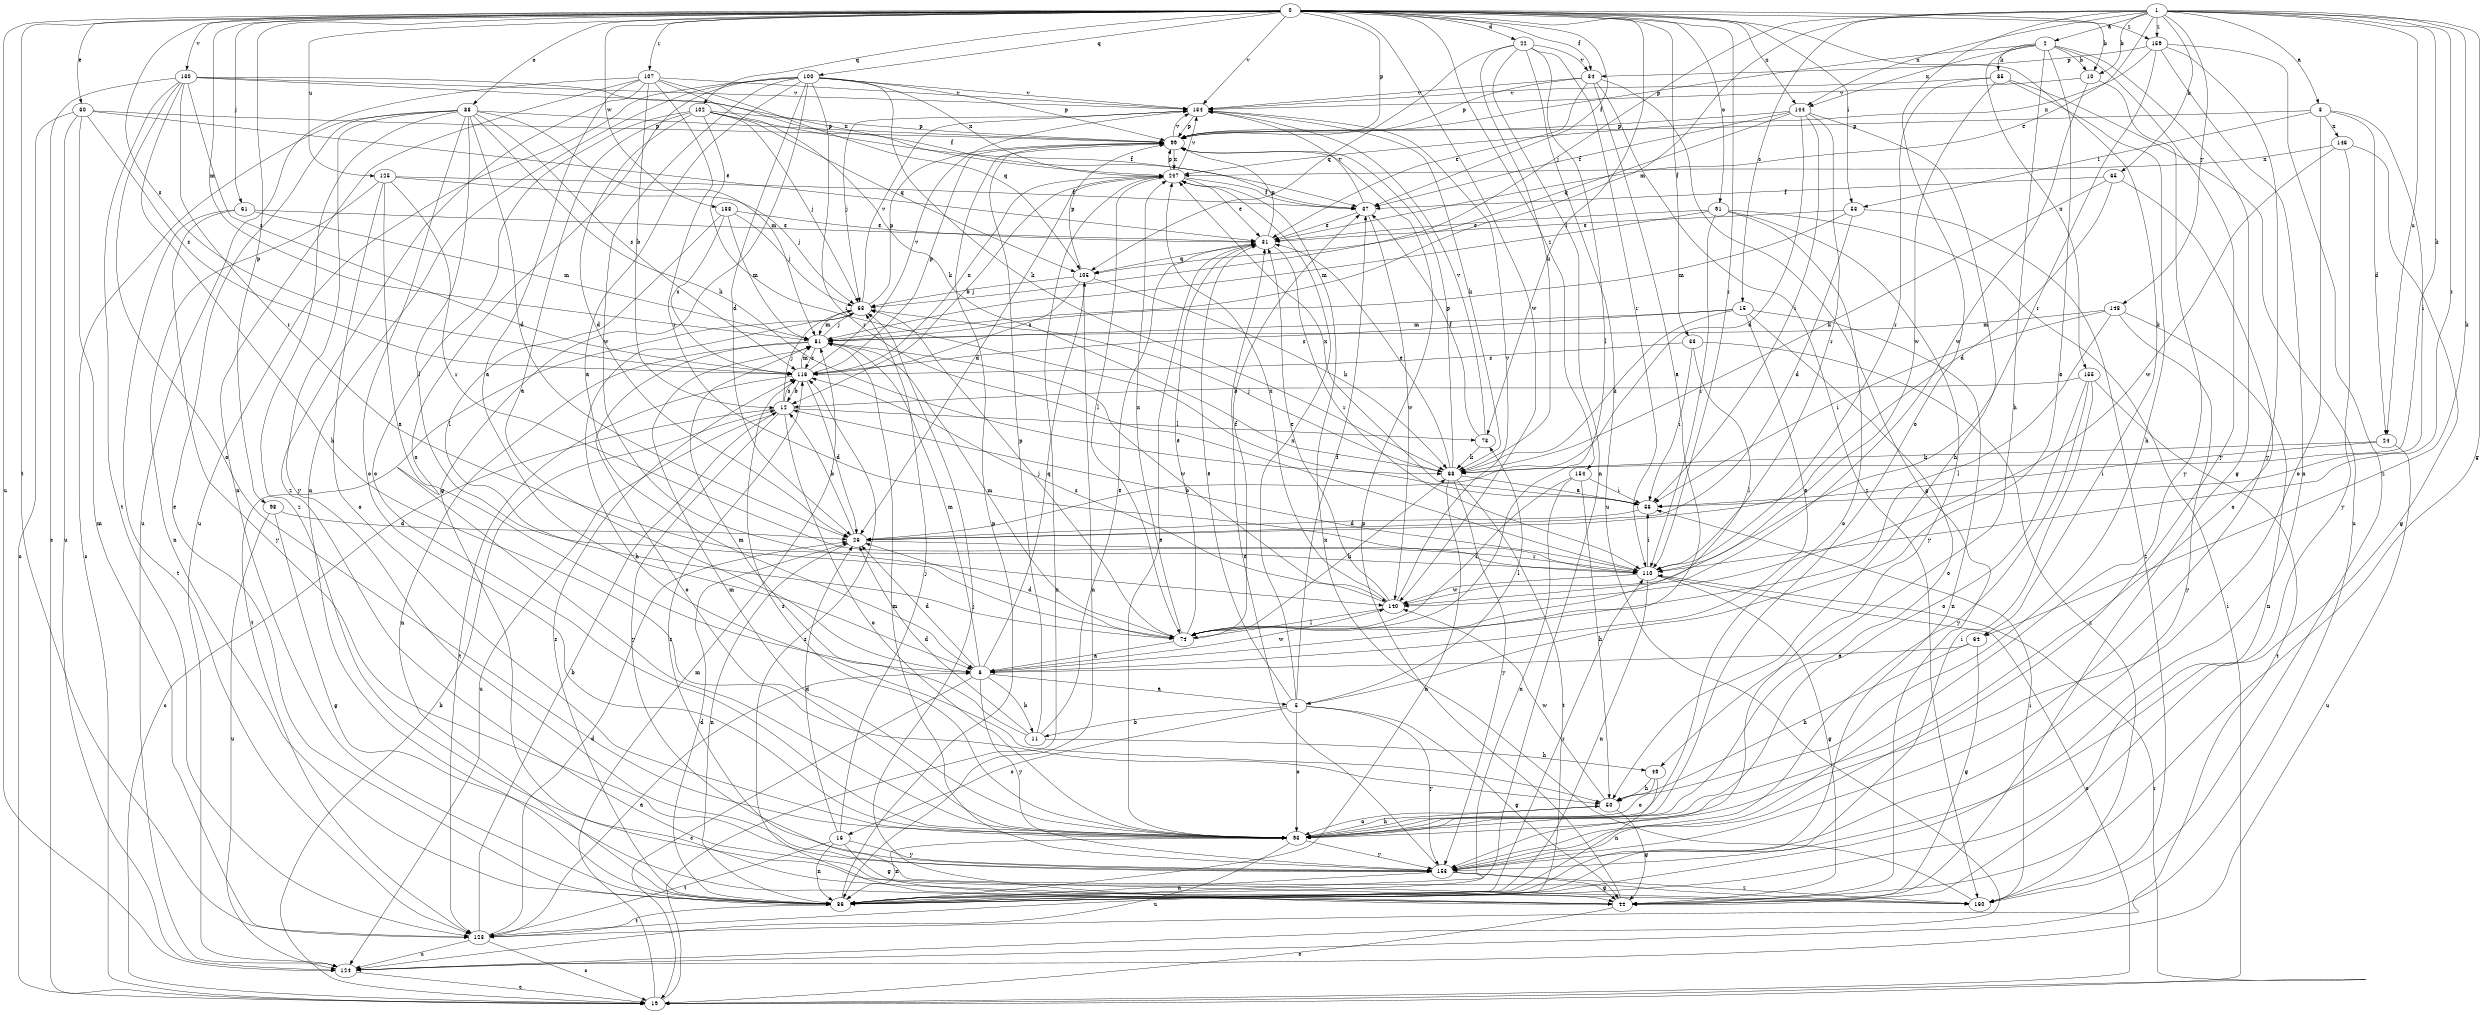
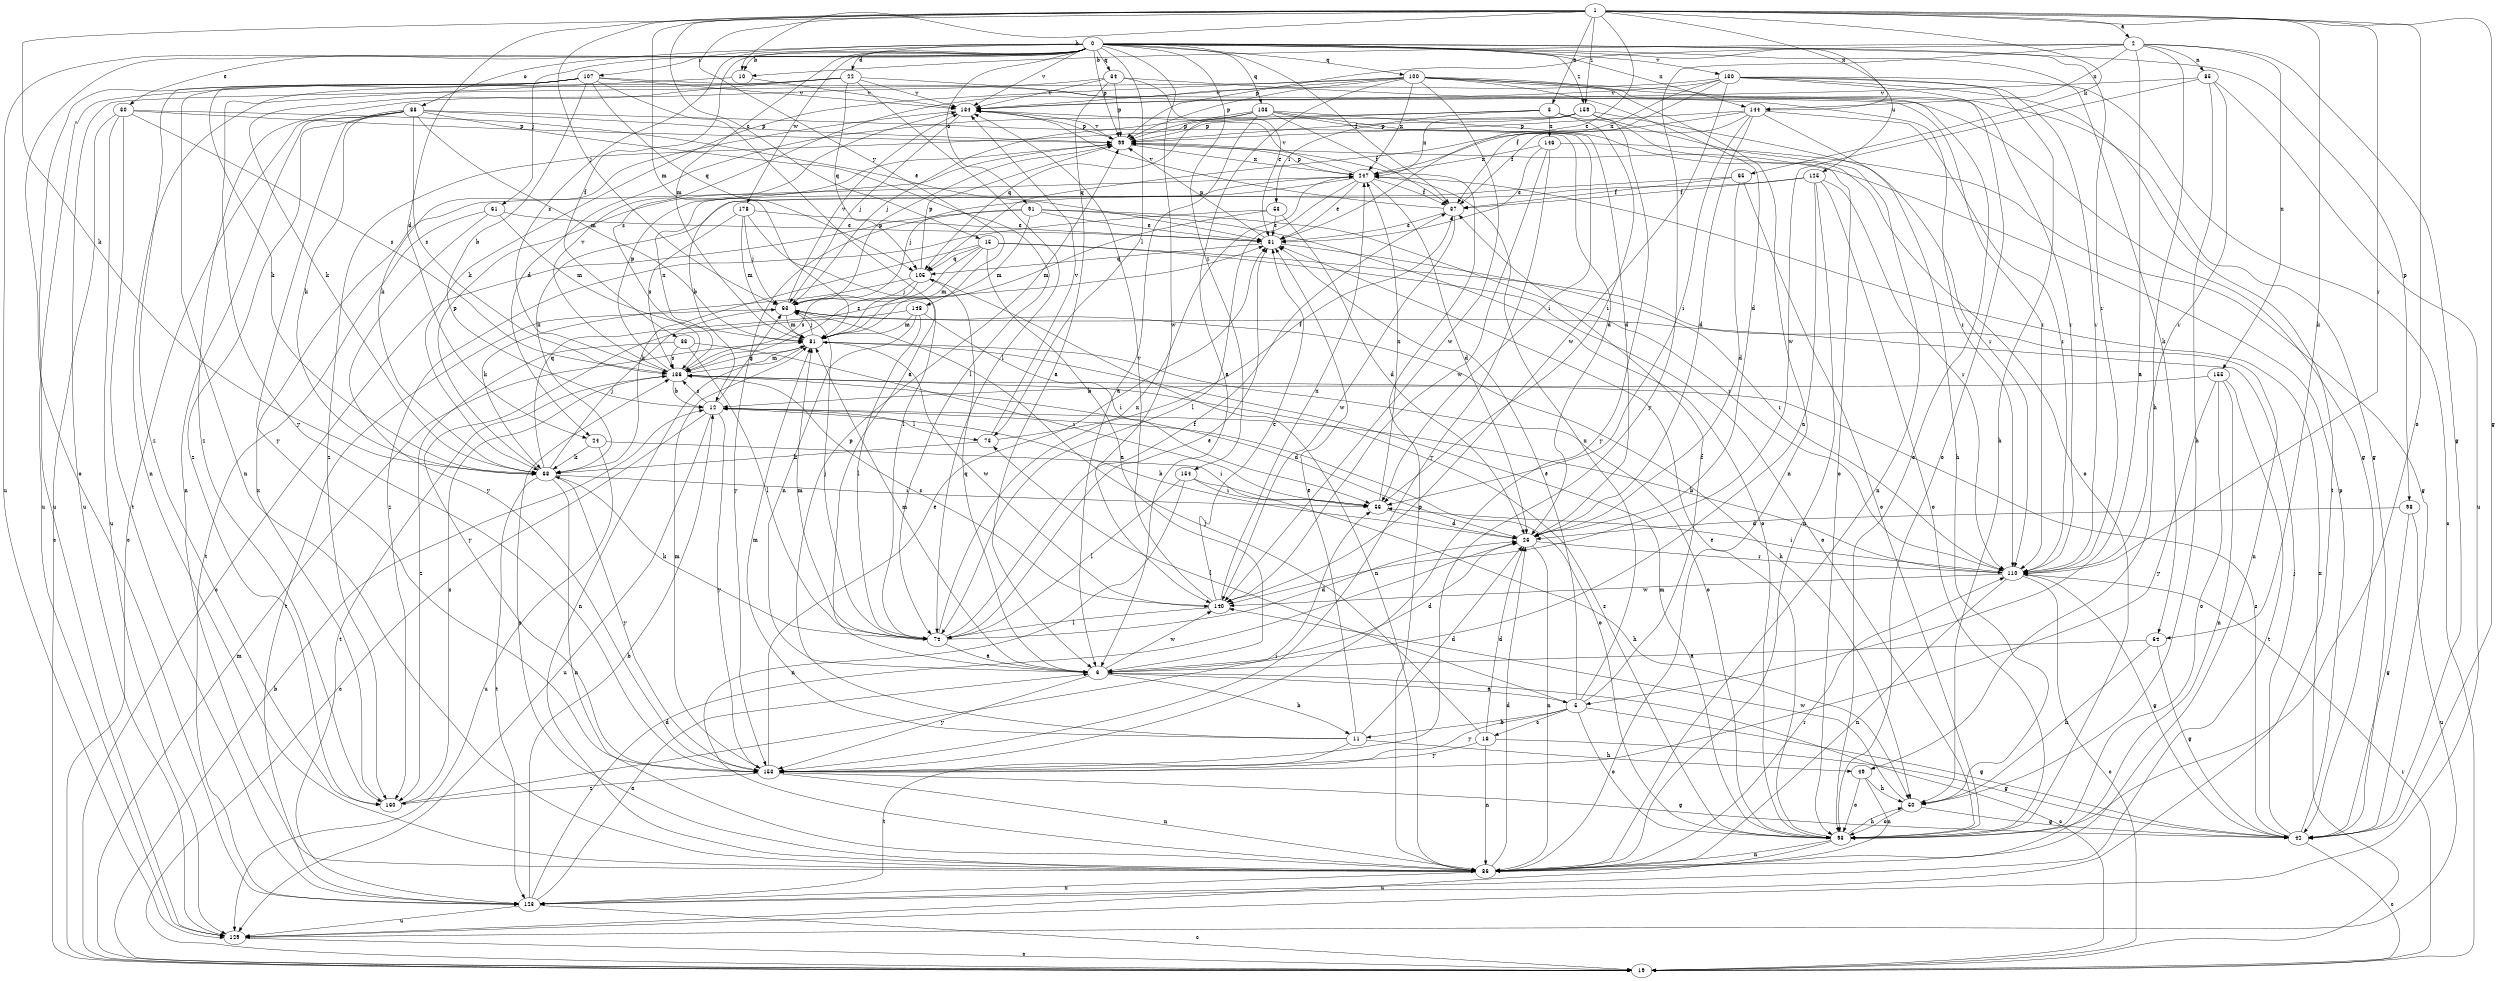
edge "0" -> "53": removed, label "i"
edge "0" -> "34": label "f" -> "q"
edge "22" -> "34": now "22" -> "134"
edge "2" -> "85": label "k" -> "n"
edge "159" -> "34": now "159" -> "99"
node "102": label "102" -> "103"
node "138": label "138" -> "178"
edge "146" -> "31": added, label "e"
edge "1" -> "24": label "u" -> "d"
edge "15" -> "105": added, label "q"
edge "68" -> "31": label "e" -> "q"
node "116": label "116" -> "136"
edge "0" -> "123": label "t" -> "o"
edge "10" -> "140": now "130" -> "140"
edge "68" -> "56": label "a" -> "i"
edge "81" -> "74": reversed
edge "88" -> "86": label "e" -> "n"
edge "30" -> "123": label "m" -> "t"
edge "91" -> "19": label "i" -> "c"
edge "155" -> "86": label "i" -> "n"
edge "88" -> "93": removed, label "o"
edge "93" -> "153": removed, label "y"
edge "148" -> "86": now "148" -> "6"
edge "16" -> "123": now "11" -> "123"
node "44": label "44" -> "42"
edge "86" -> "123": label "t" -> "x"
node "124": label "124" -> "129"
